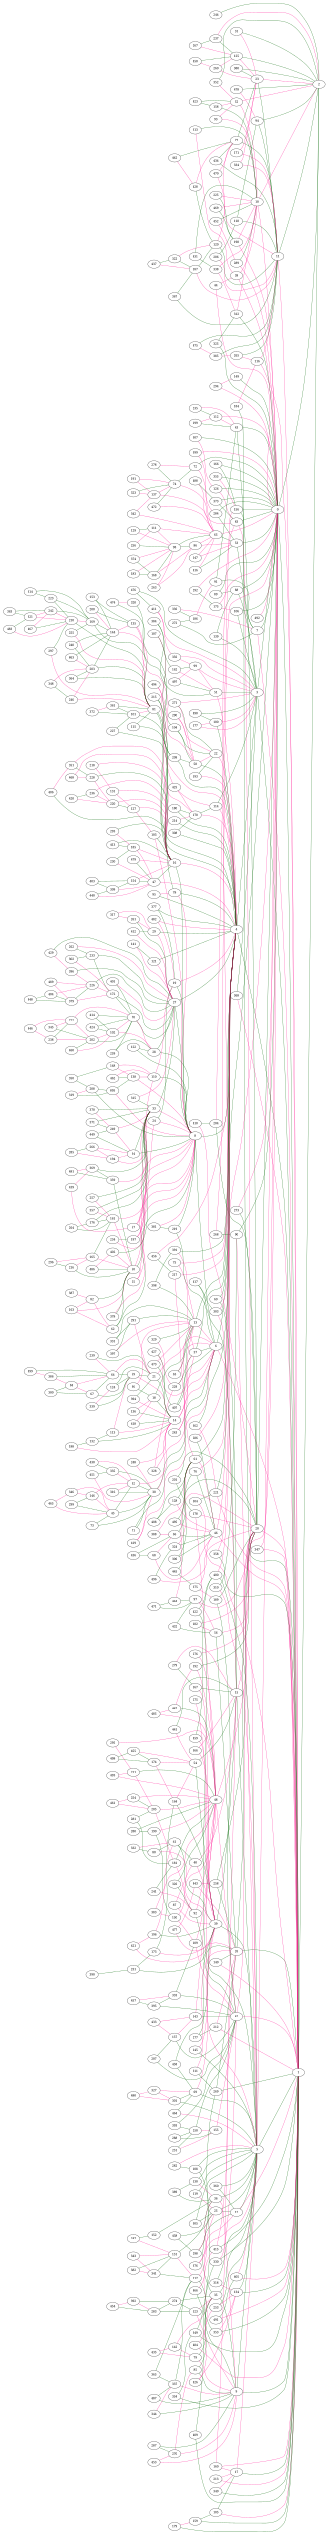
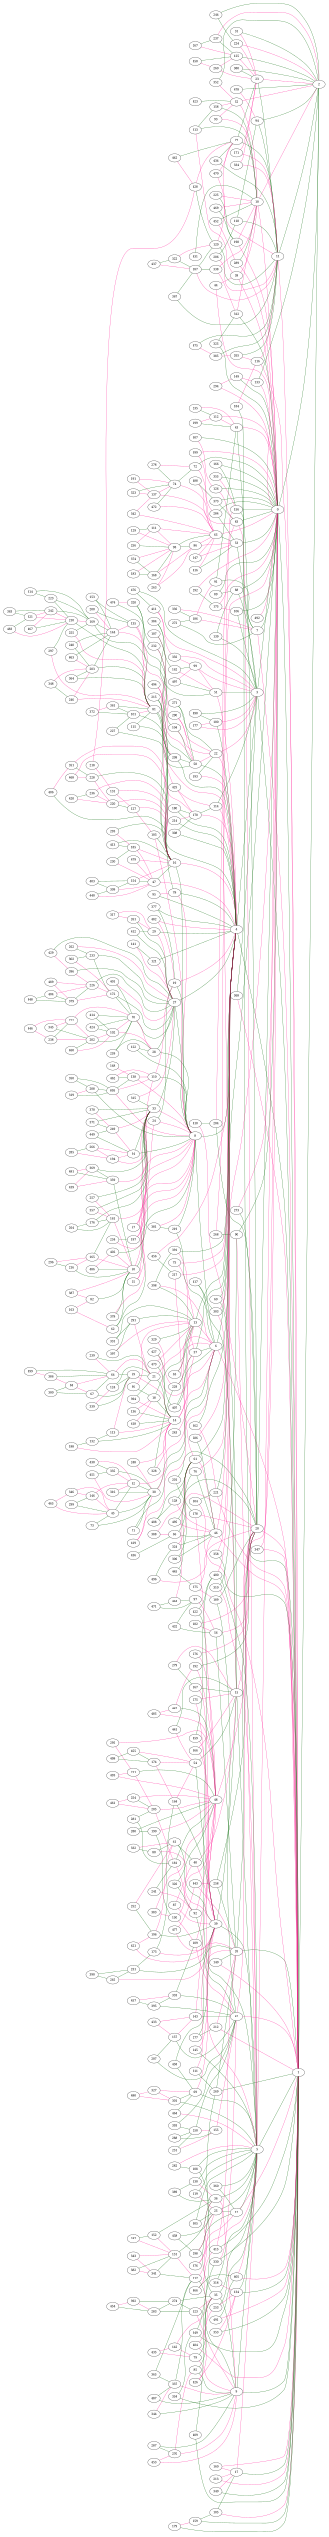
node "224": added
edge "423" -- "158": now "313" -- "158"
edge "431" -- "338": now "187" -- "338"
node "133": added
edge "43" -- "0": color darkgreen -> deeppink
edge "186" -- "7": added
node "232": added
edge "3" -- "271": now "3" -- "22"
edge "271" -- "58": color deeppink -> darkgreen
edge "104" -- "22": color darkgreen -> deeppink
edge "218" -- "16": now "218" -- "428"
edge "215" -- "4": now "215" -- "58"
edge "479" -- "47": color darkgreen -> deeppink
edge "412" -- "27": color deeppink -> darkgreen
edge "148" -- "110": now "895" -- "110"
edge "148" -- "350": now "895" -- "350"
edge "439" -- "57": now "439" -- "359"
edge "50" -- "163": now "50" -- "387"
edge "82" -- "62": removed
edge "6" -- "243": now "6" -- "398"
edge "229" -- "328": color deeppink -> darkgreen
node "68": removed
edge "20" -- "97": removed
edge "48" -- "42": removed
node "252": added
node "245": added
edge "15" -- "160": now "15" -- "275"
edge "152" -- "151": added
edge "466" -- "353": now "466" -- "405"
